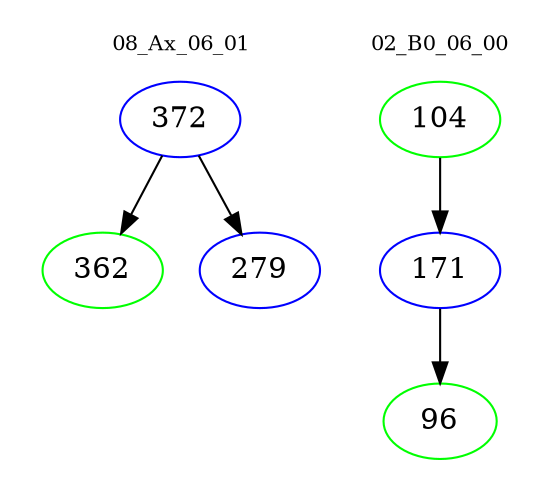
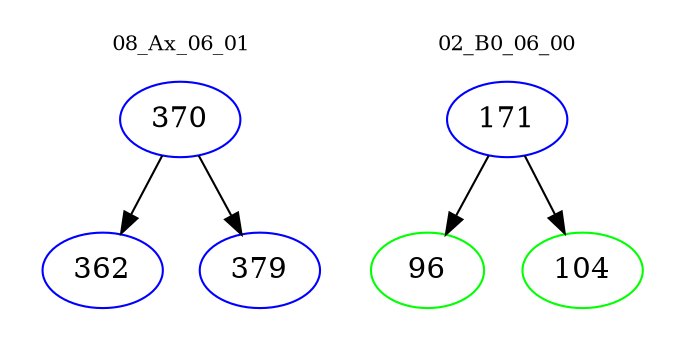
node "372": label "372" -> "370"
edge "104" -> "171": reversed
node "362": color green -> blue
node "279": label "279" -> "379"
